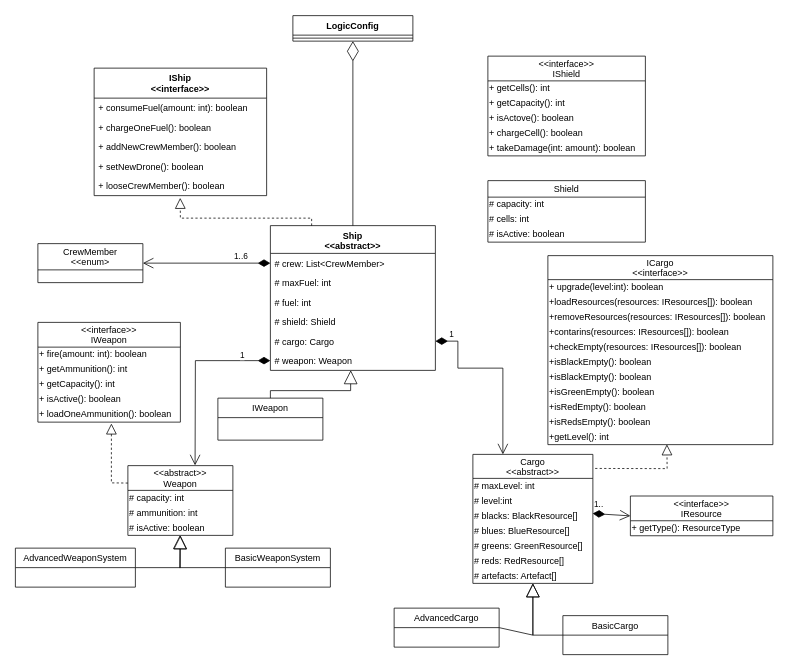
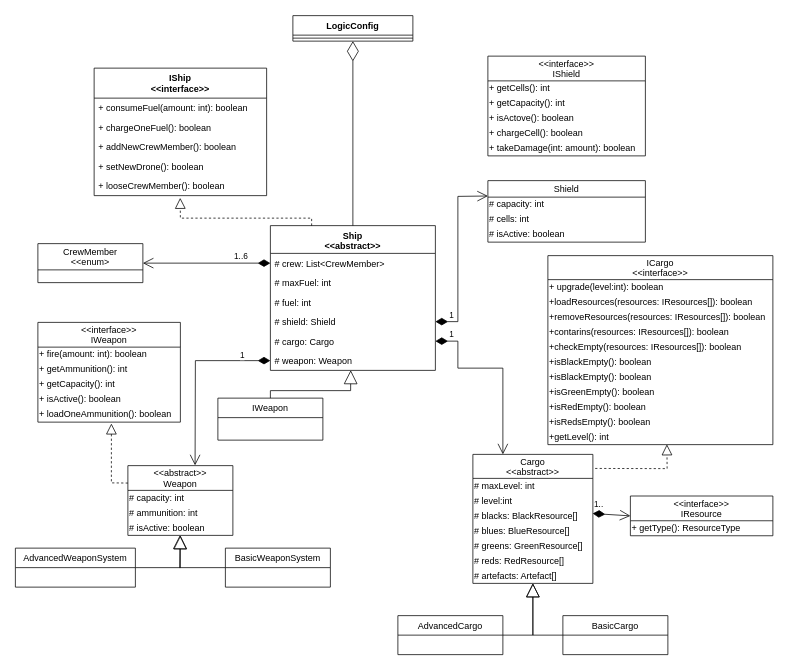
edge "Shield" -- "# shield: Shield": added, label "1"
node "AdvancedCargo": moved (447, 627) -> (450, 635)
